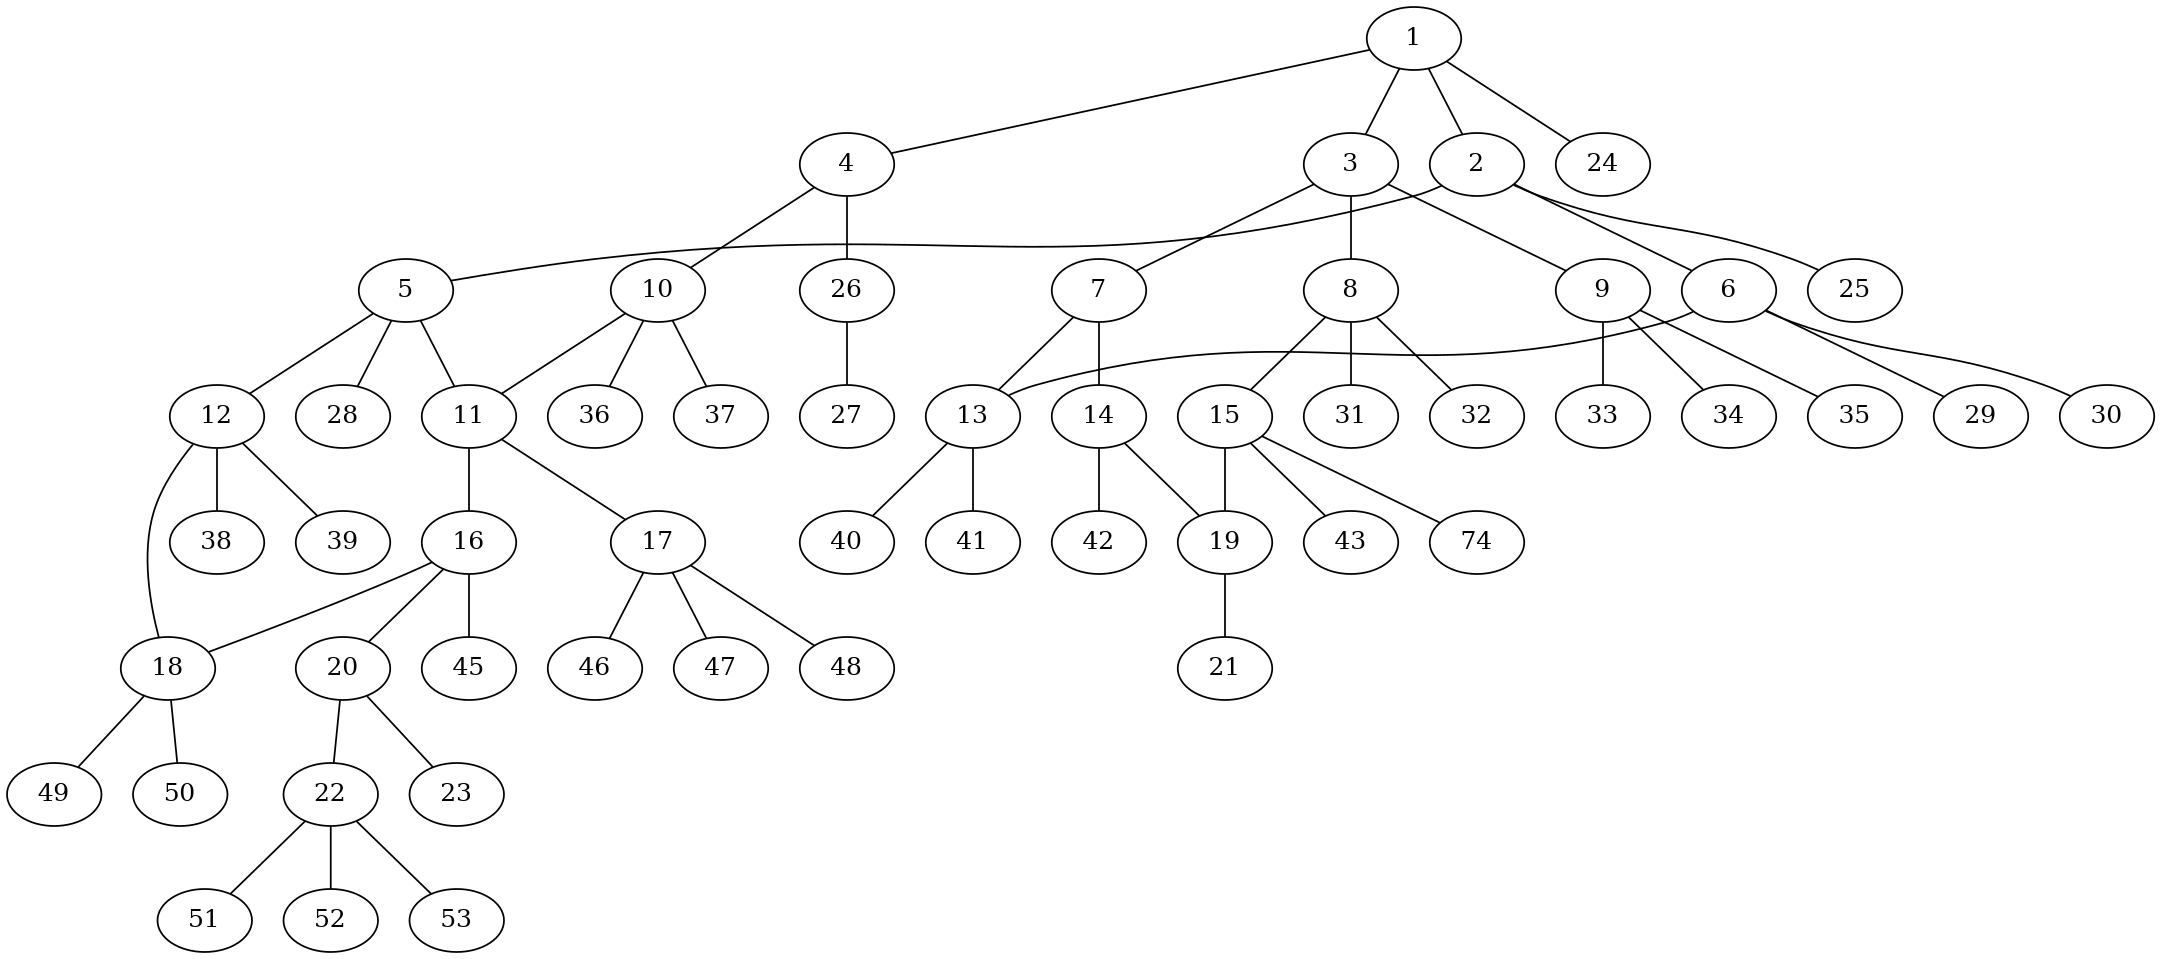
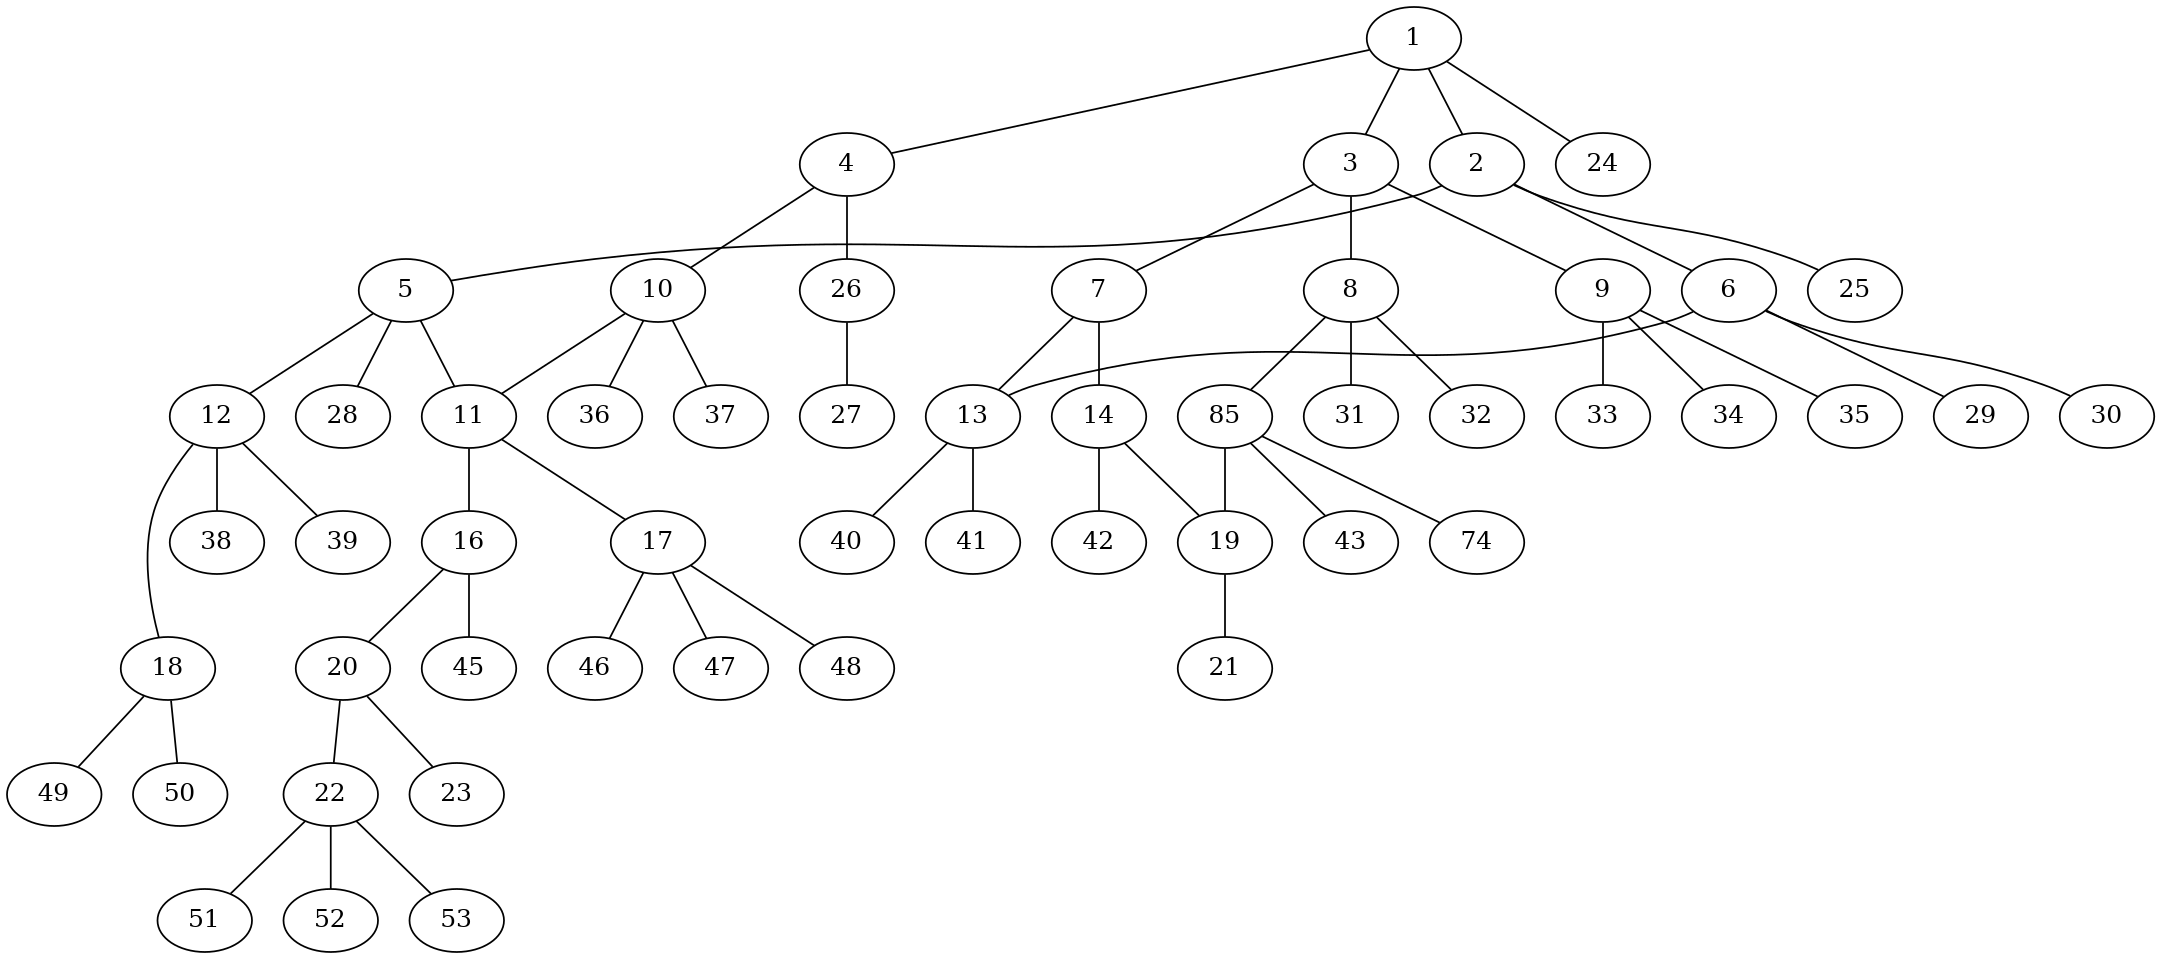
node "15": label "15" -> "85"
edge "16" -- "18": removed
